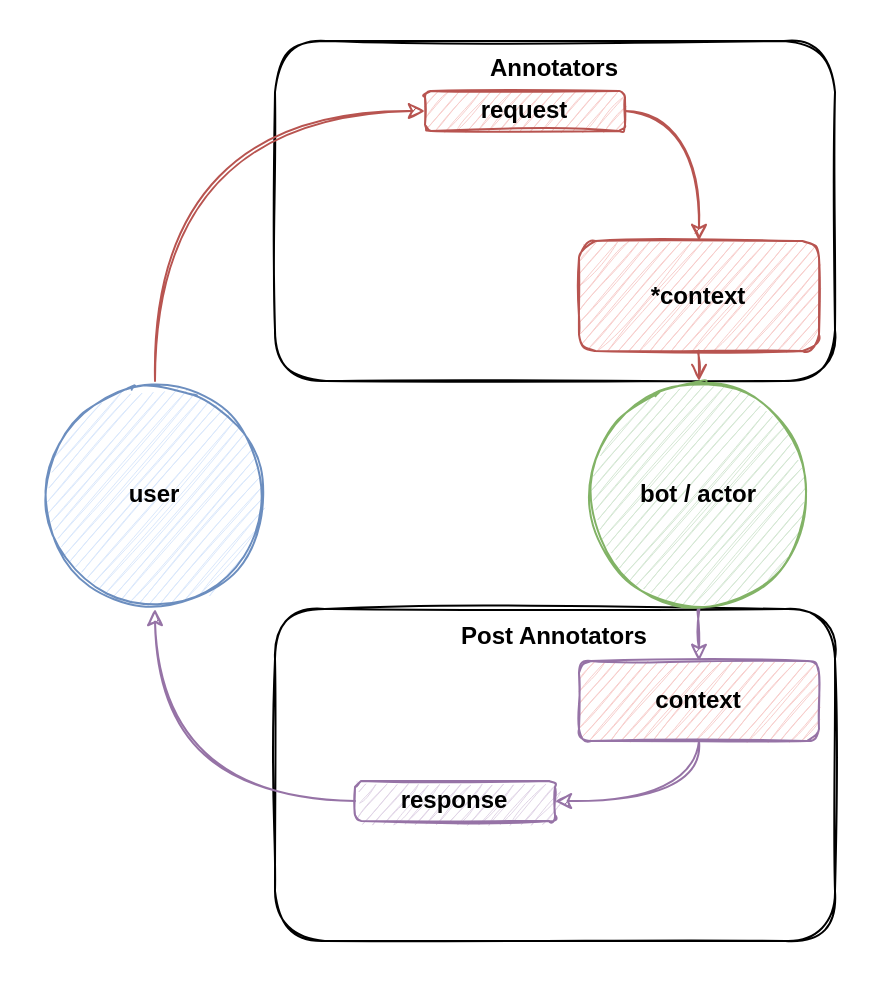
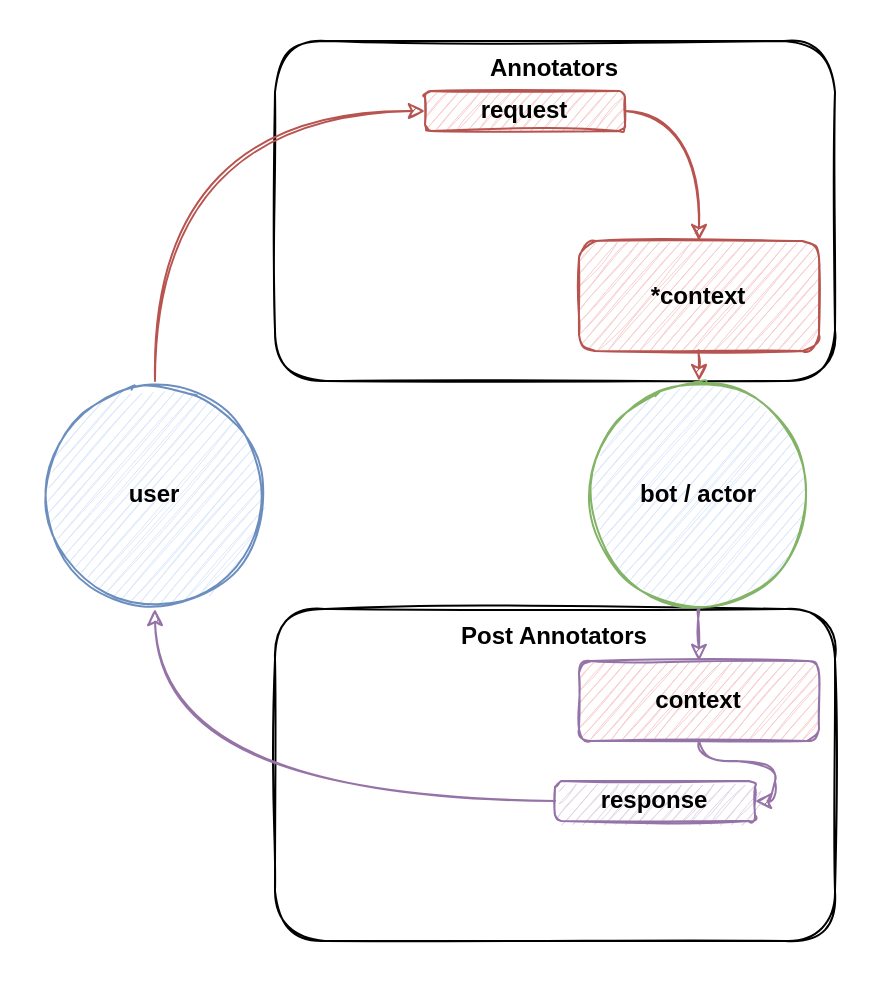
edge "*context" -> "bot / actor": arrowhead open -> classic
node "bot / actor": fillcolor #d5e8d4 -> #dae8fc
node "response": moved (455, 801) -> (655, 801)
